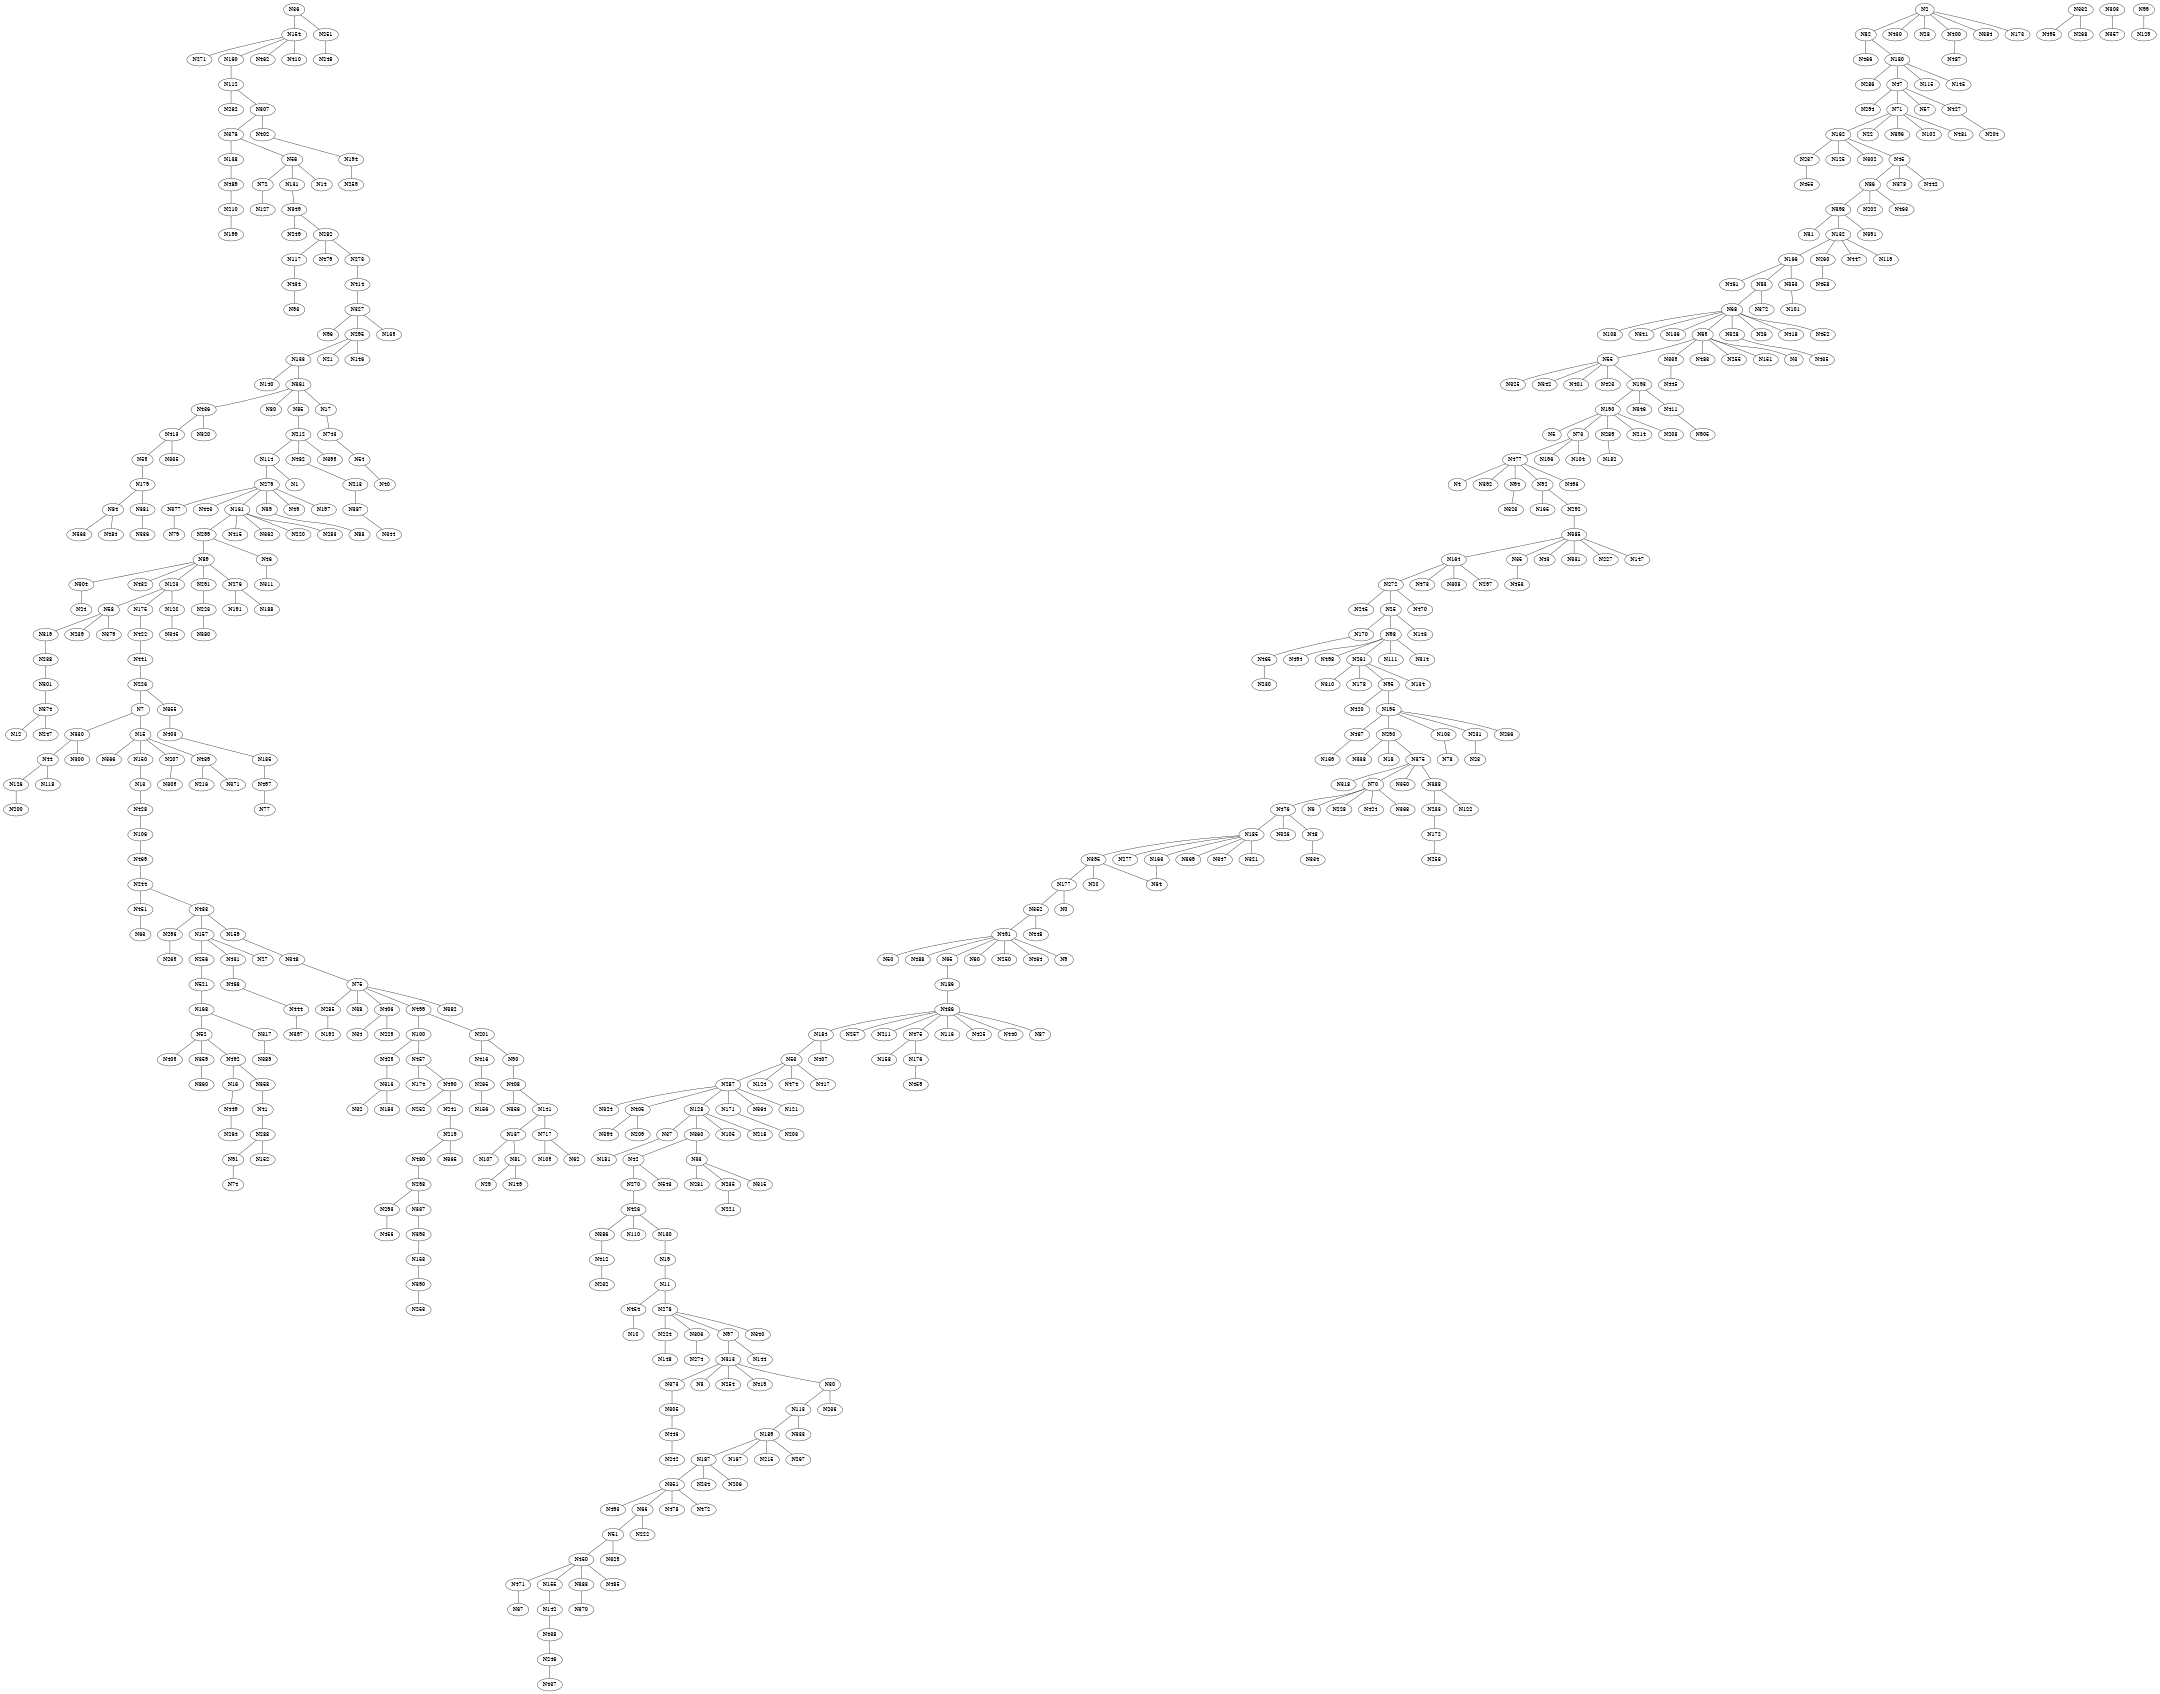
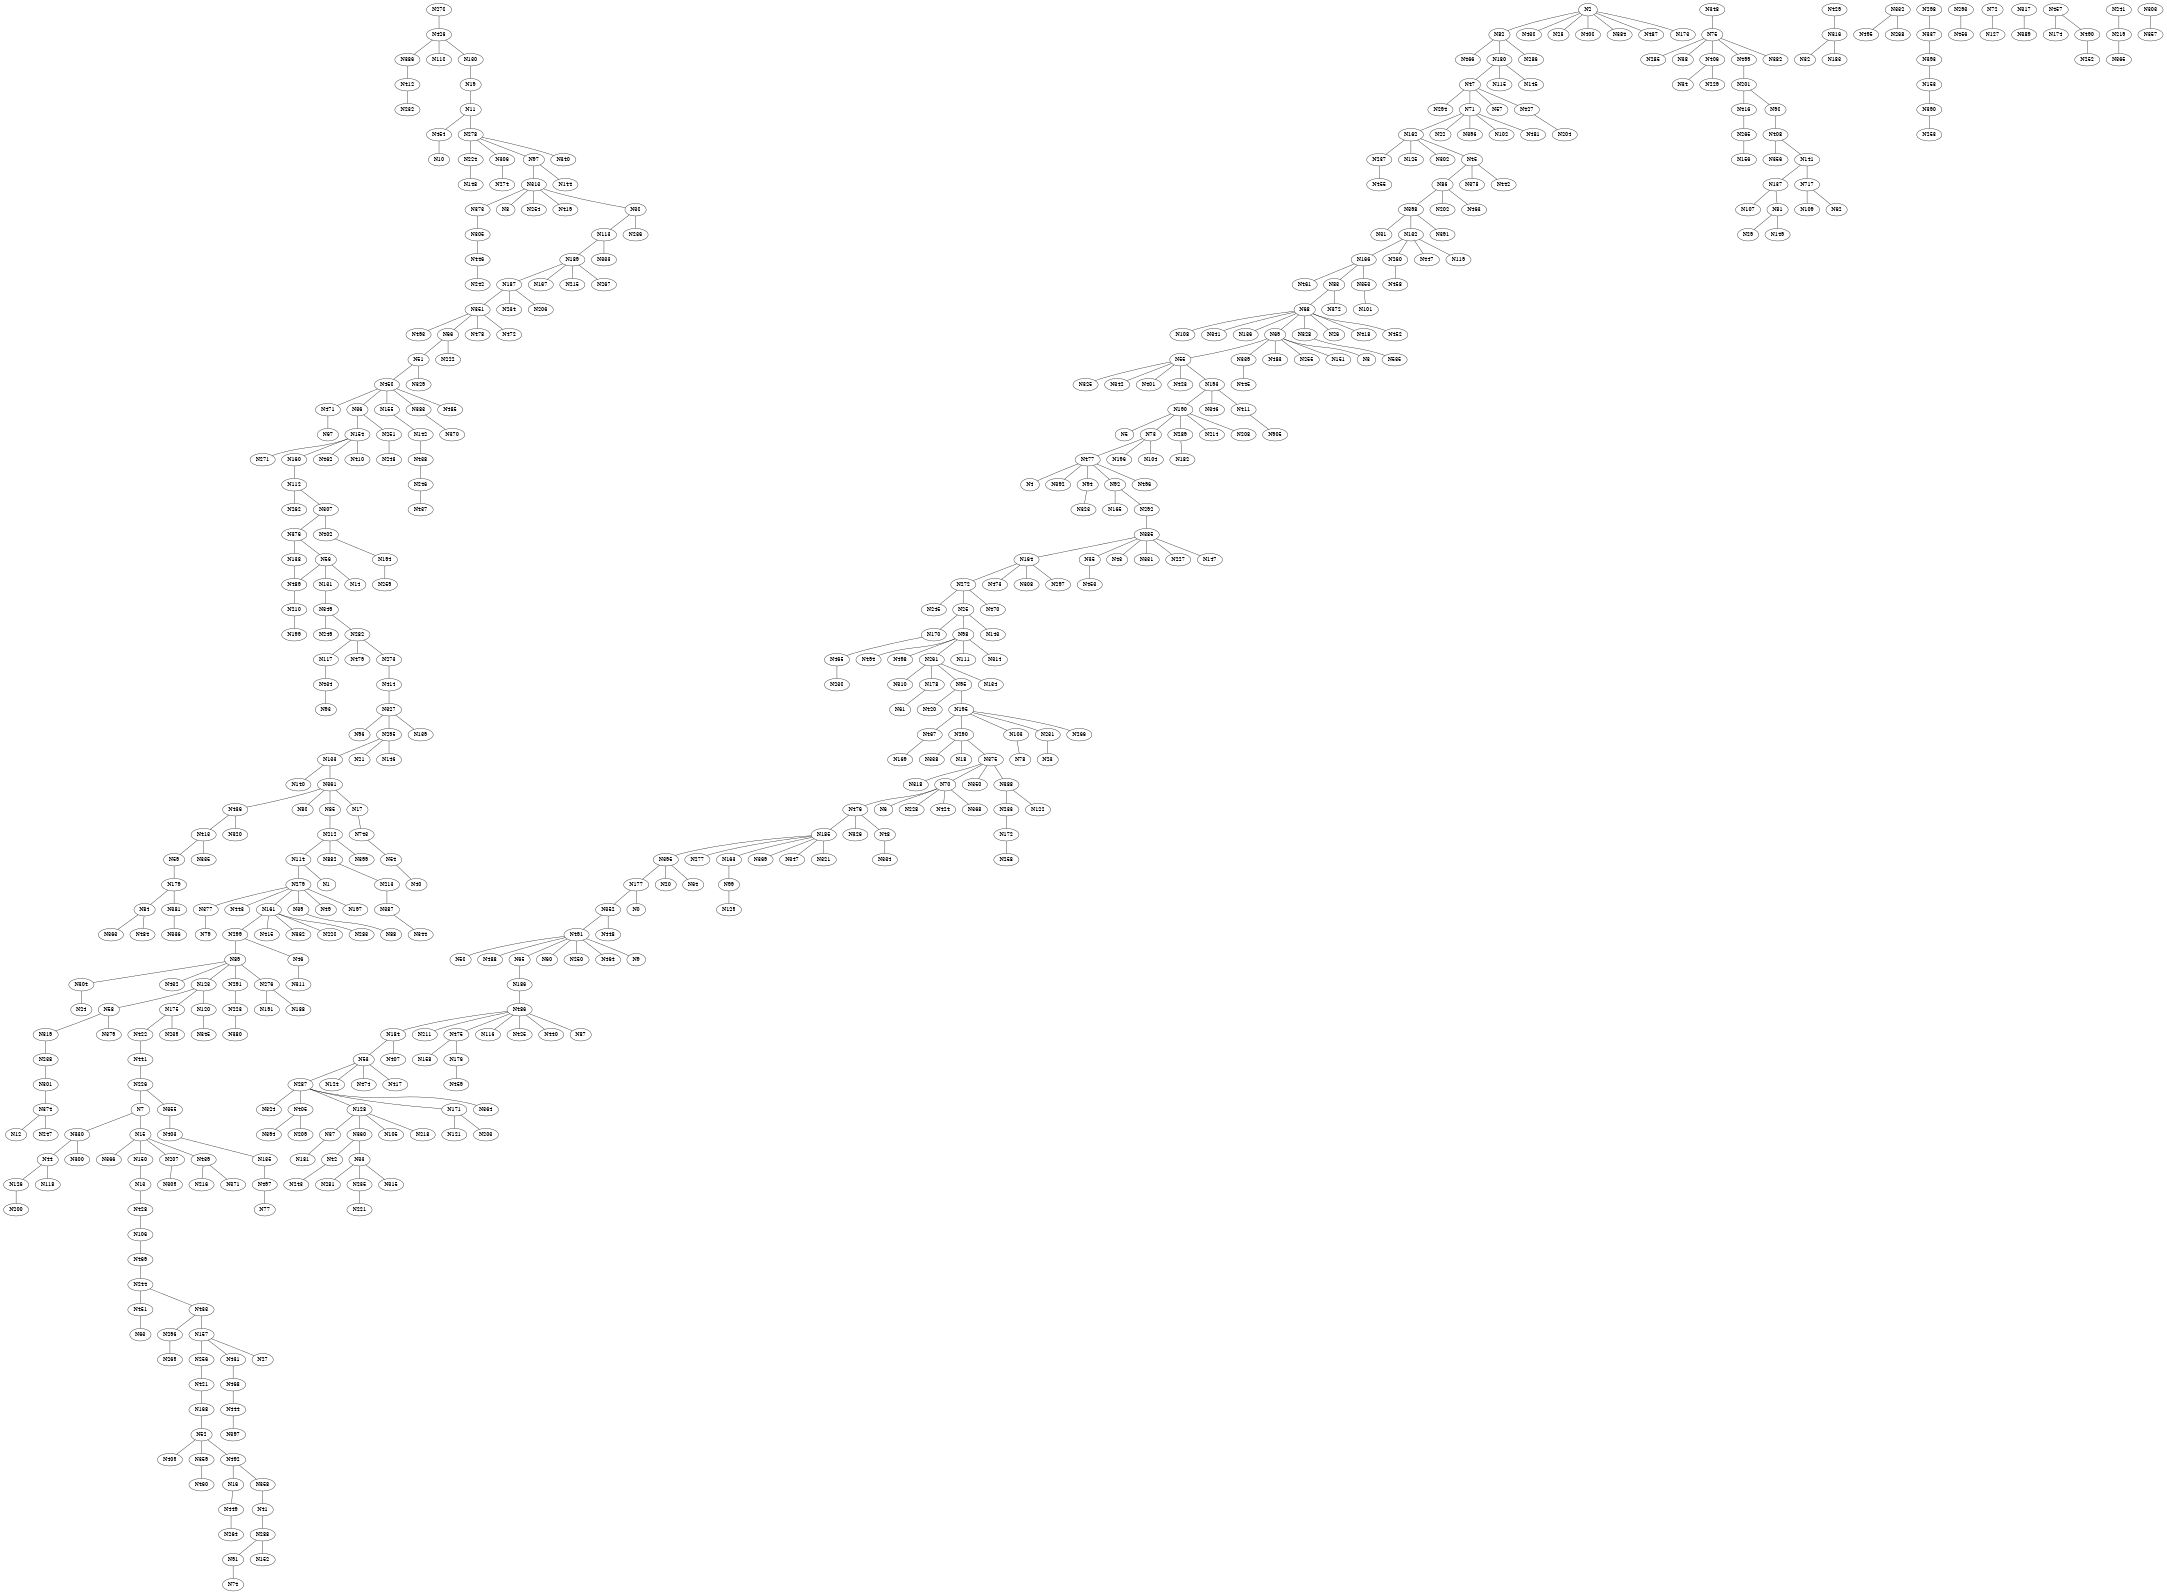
edge "N400" -- "N487": now "N2" -- "N487"
edge "N180" -- "N286": now "N82" -- "N286"
edge "N56" -- "N72": now "N56" -- "N489"
node "N435": label "N435" -> "N535"
edge "N450" -- "N36": added
node "N482": label "N482" -> "N882"
edge "N58" -- "N239": now "N175" -- "N239"
node "N61": added
edge "N163" -- "N64": now "N163" -- "N99"
node "N159": removed
node "N521": label "N521" -> "N421"
edge "N168" -- "N317": removed
node "N192": removed
node "N100": removed
node "N257": removed
node "N860": label "N860" -> "N460"
edge "N490" -- "N241": removed
edge "N287" -- "N121": now "N171" -- "N121"
node "N480": removed
edge "N42" -- "N270": removed
node "N543": label "N543" -> "N243"
edge "N298" -- "N293": removed
